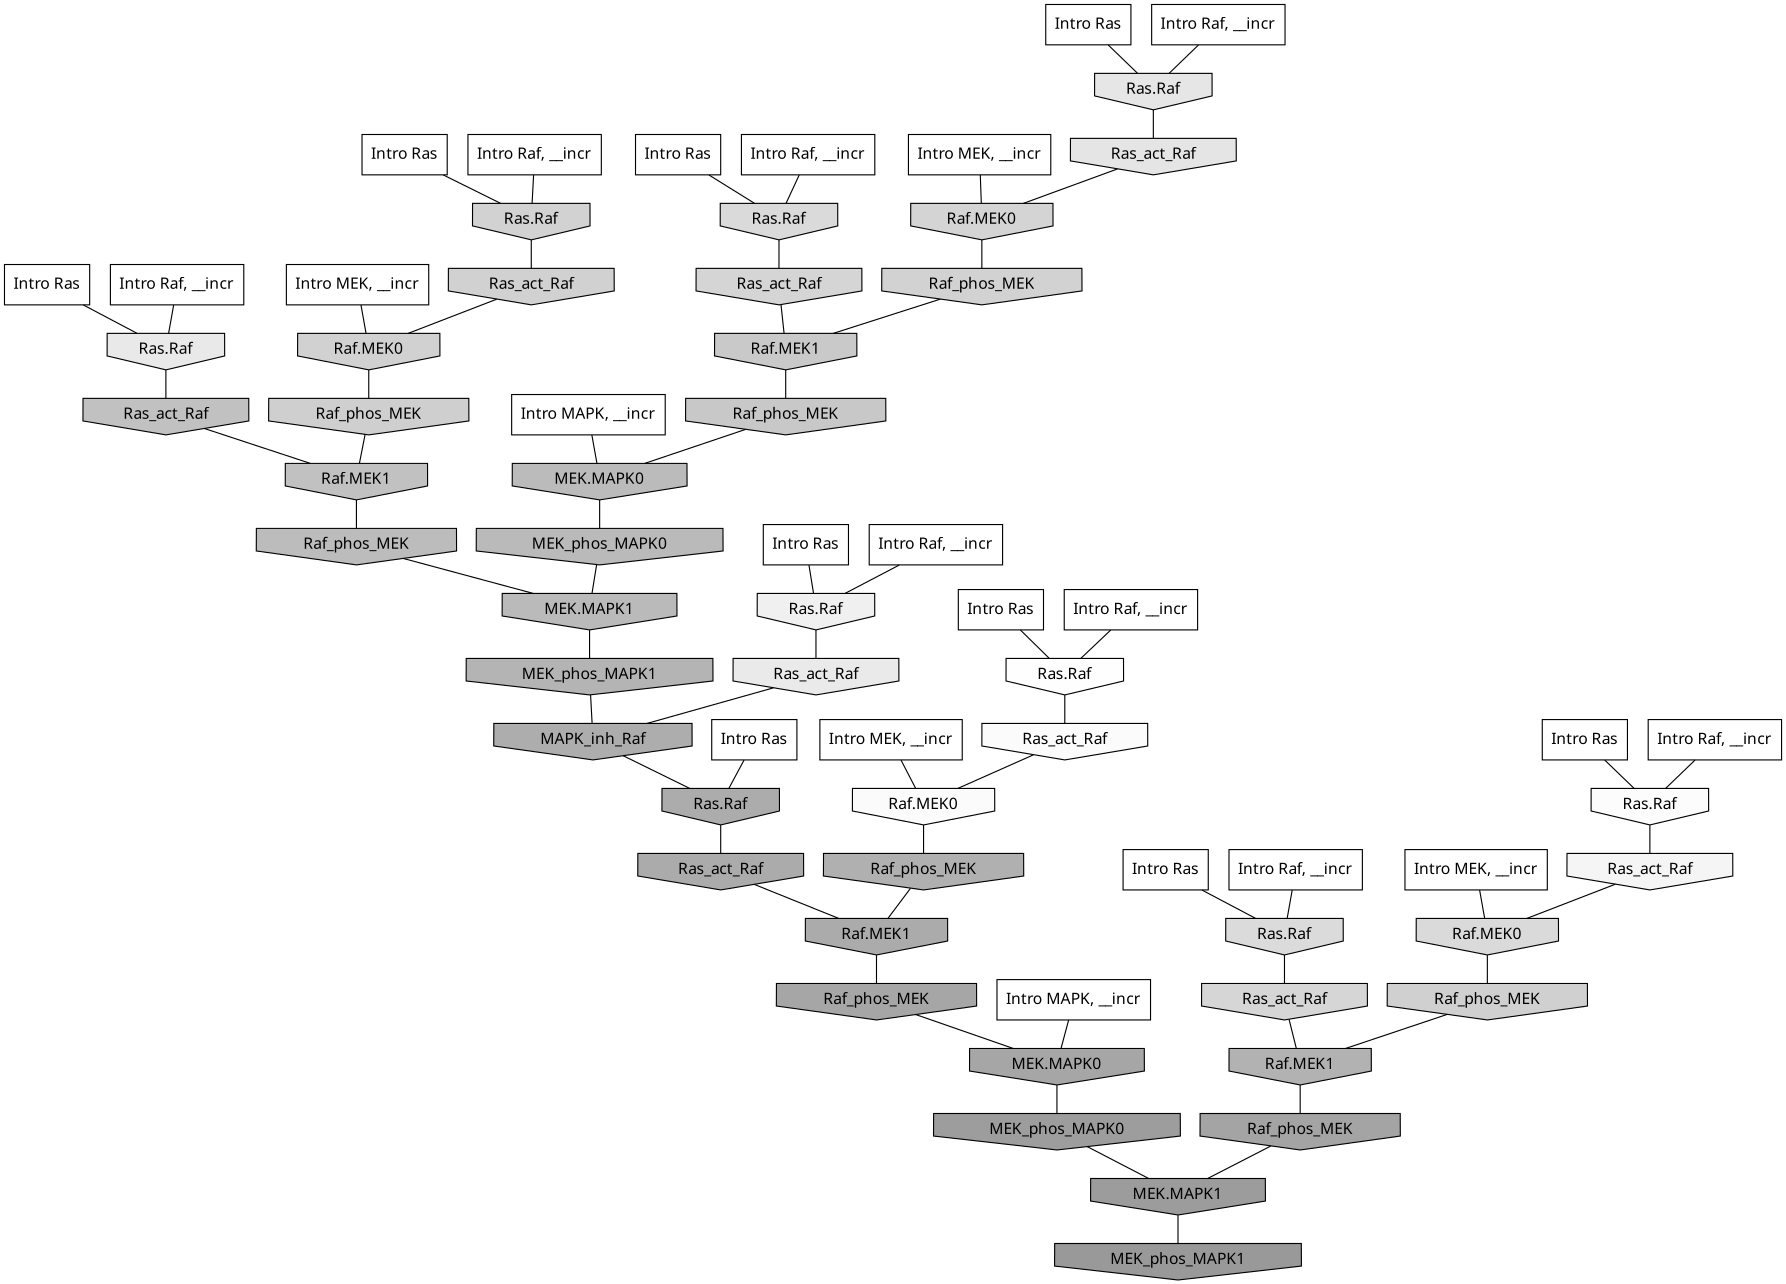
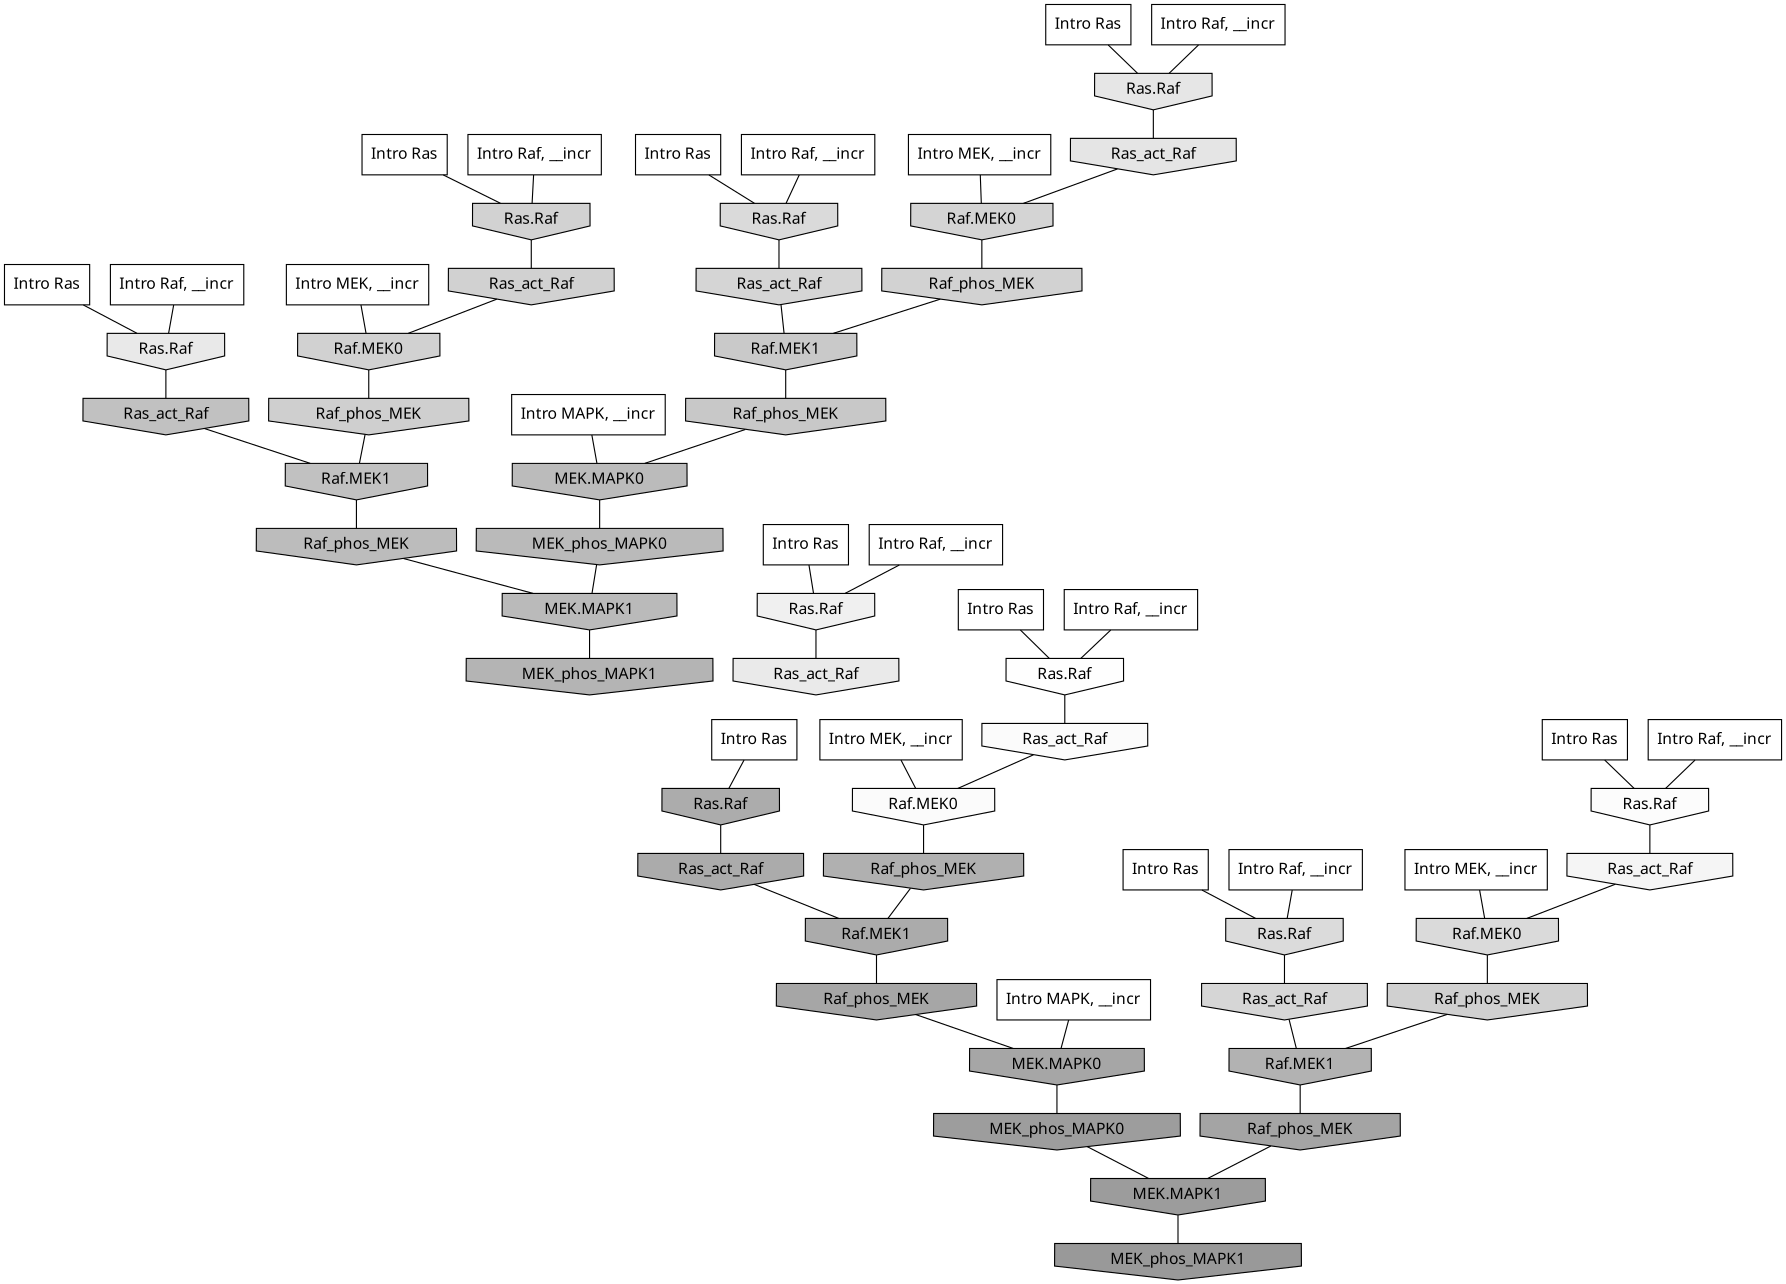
node "MAPK_inh_Raf": removed
